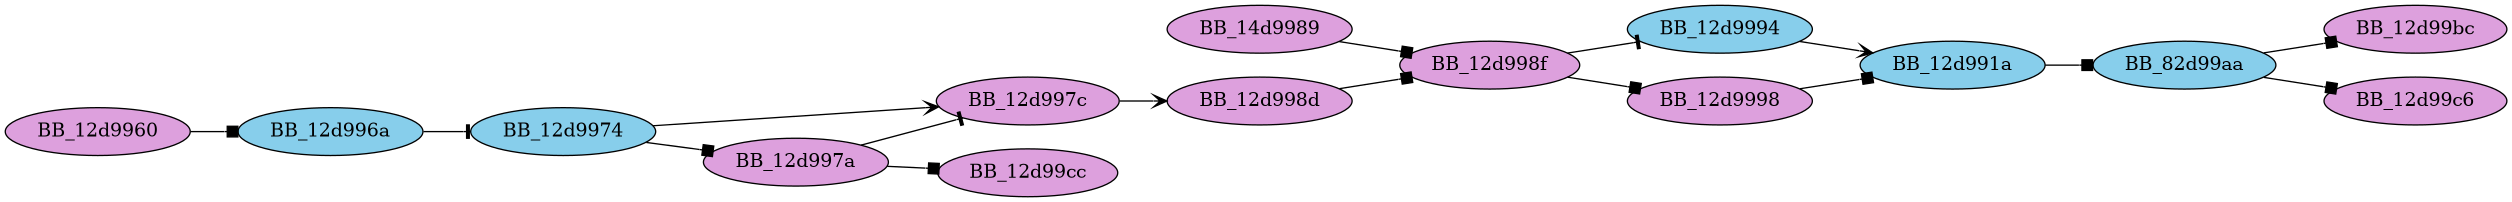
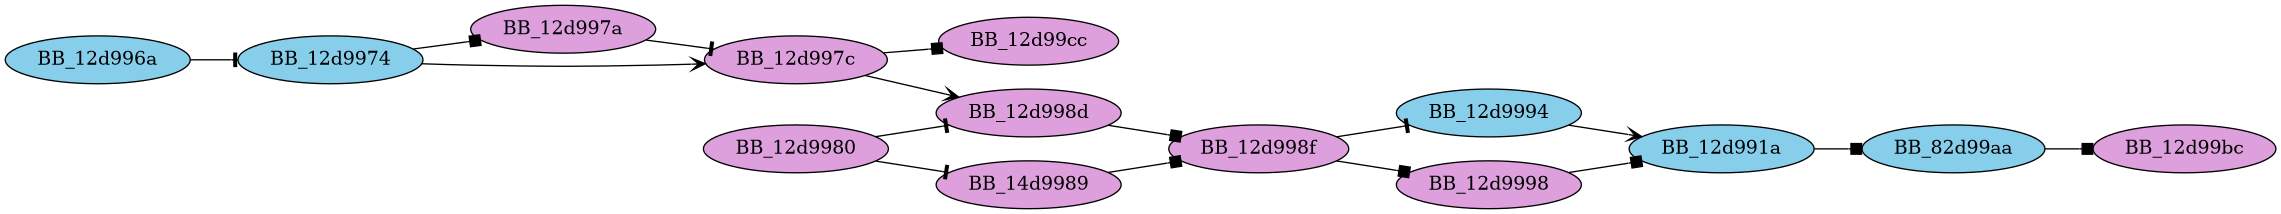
node "BB_12d99c6": removed
node "BB_12d9960": removed
node "BB_12d9980": added
edge "BB_12d997a" -> "BB_12d99cc": now "BB_12d997c" -> "BB_12d99cc"
